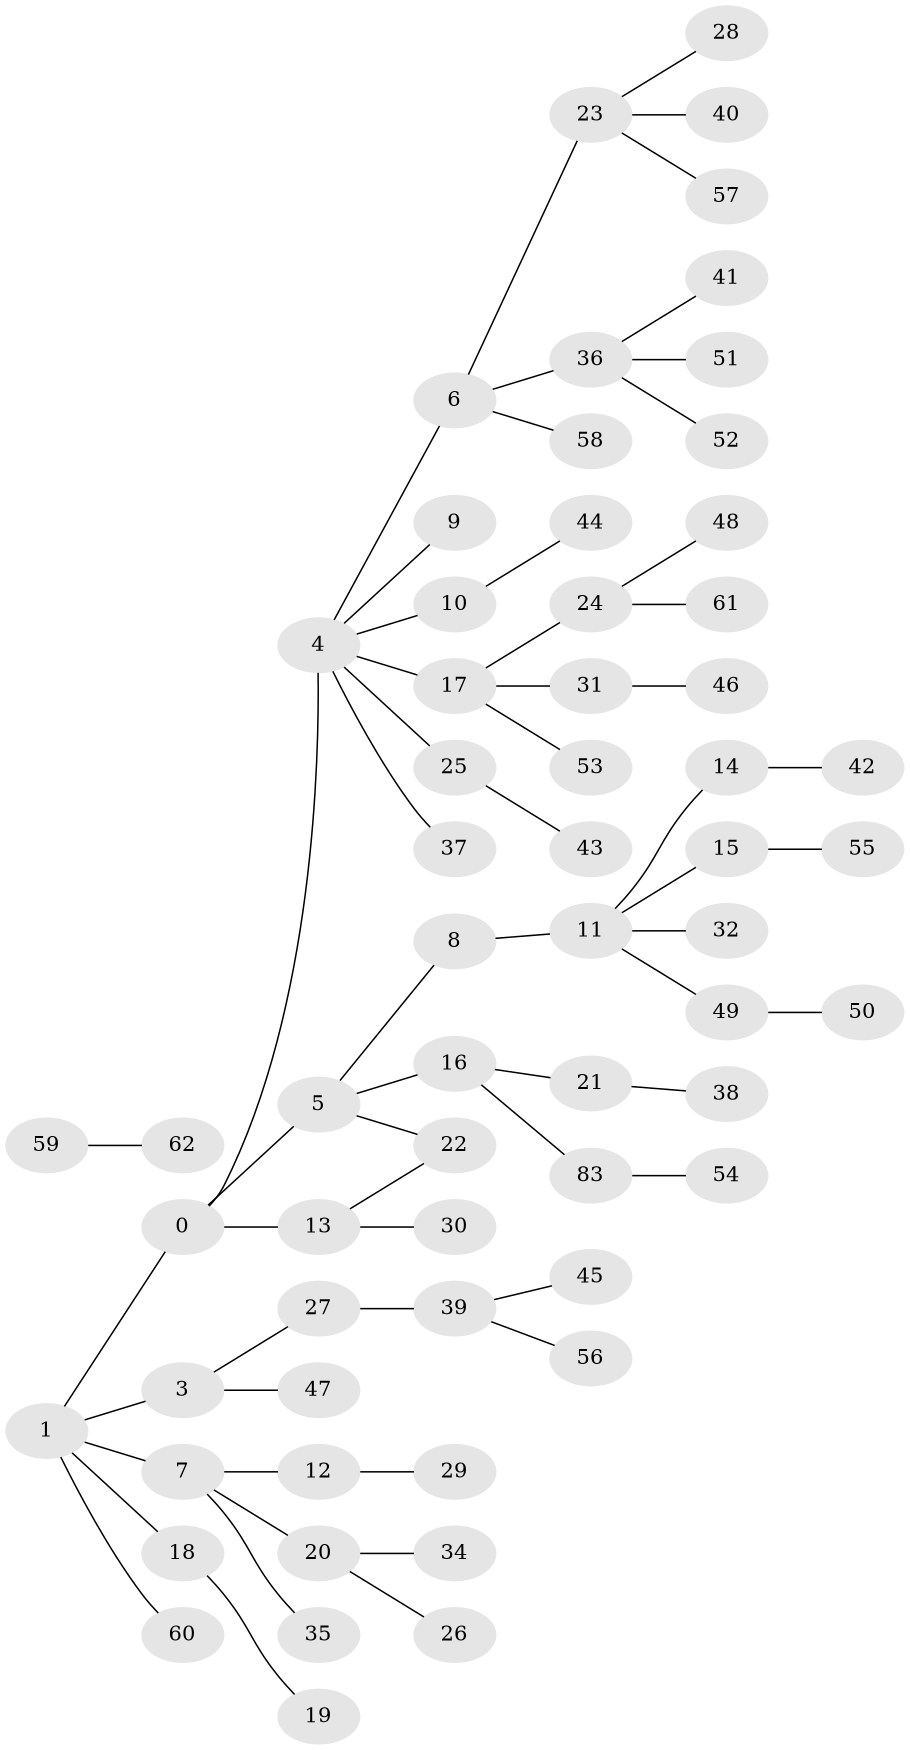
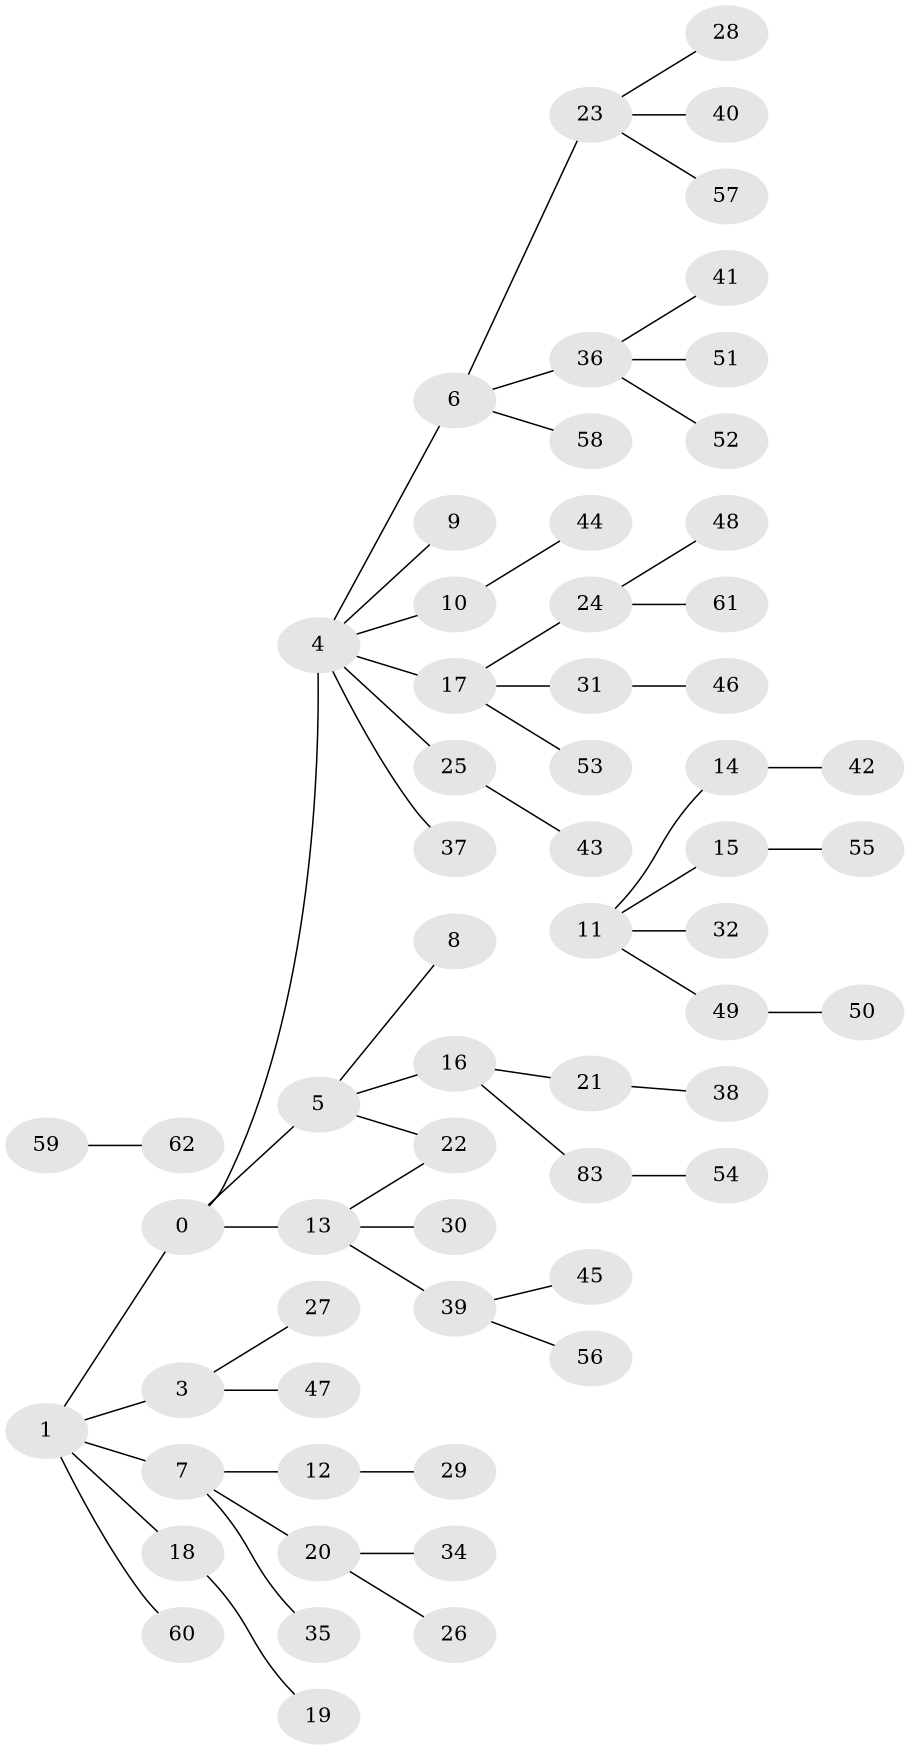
edge "11" -- "8": removed
edge "27" -- "39": now "13" -- "39"
